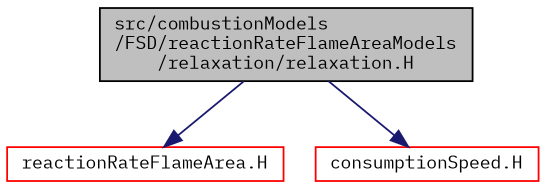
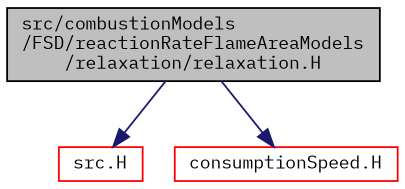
node "reactionRateFlameArea.H": label "reactionRateFlameArea.H" -> "src.H"
